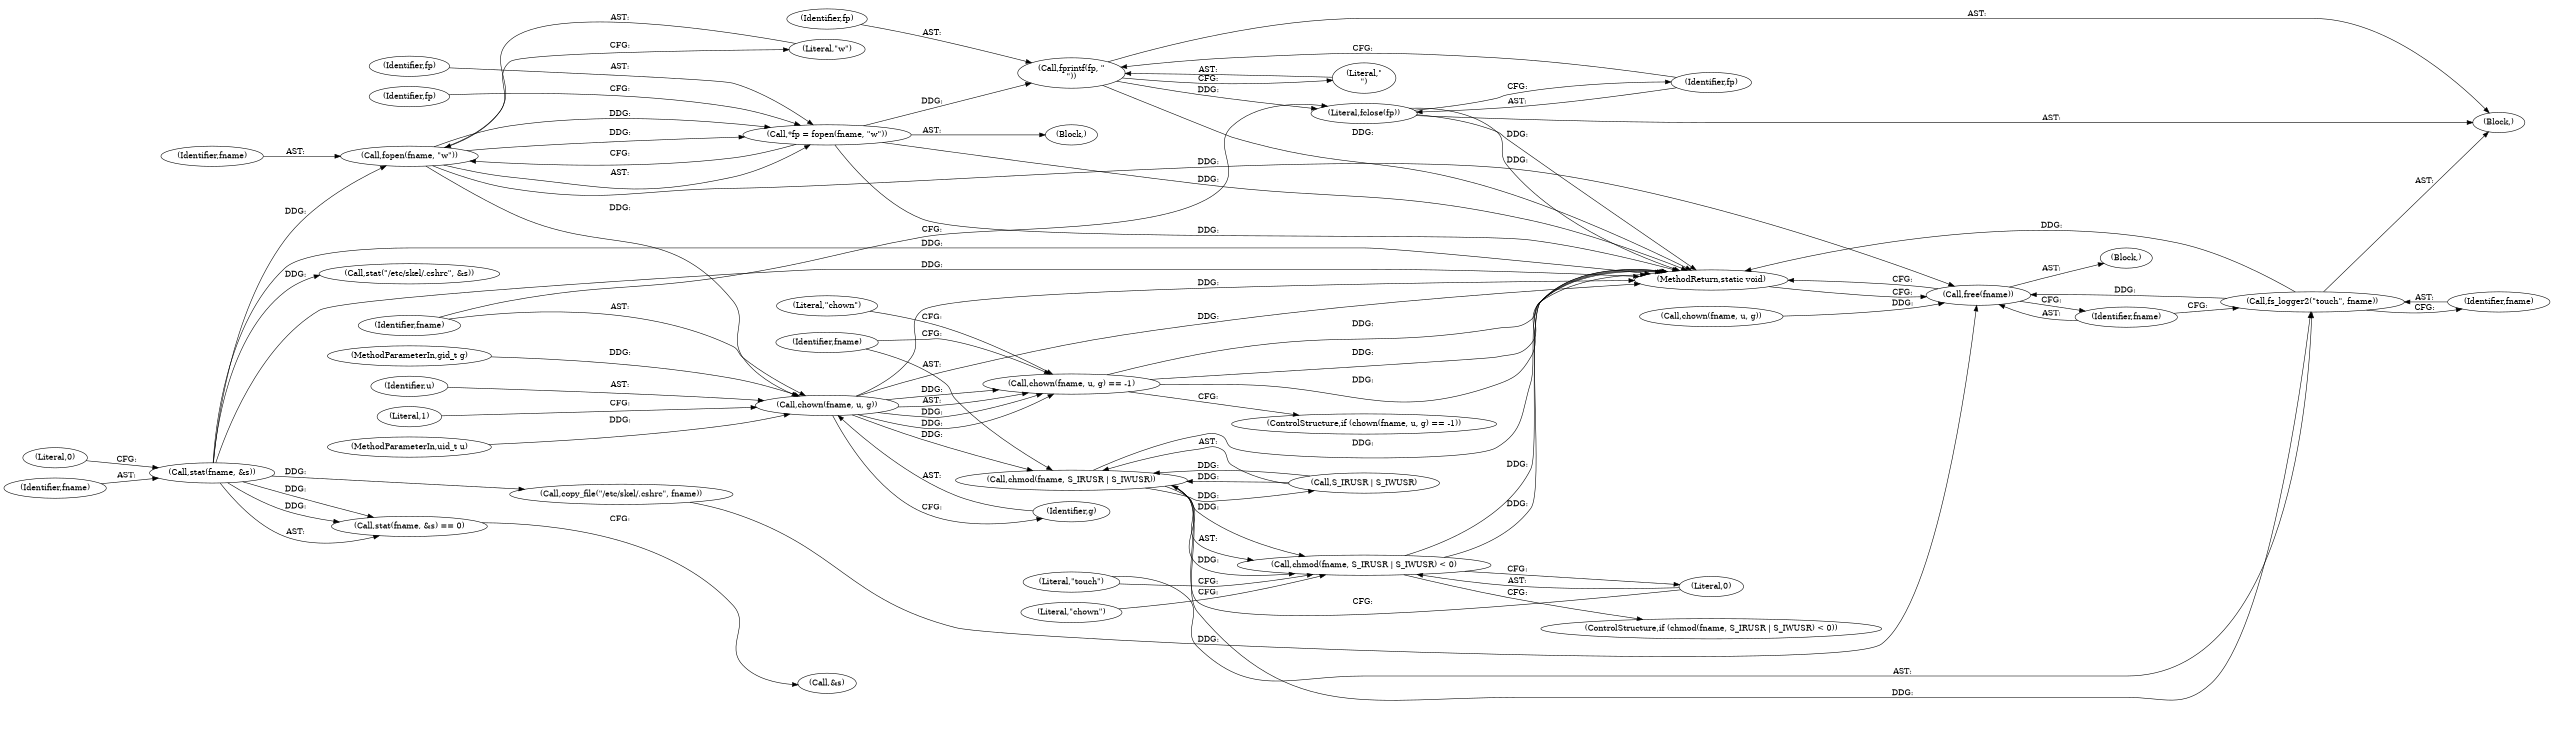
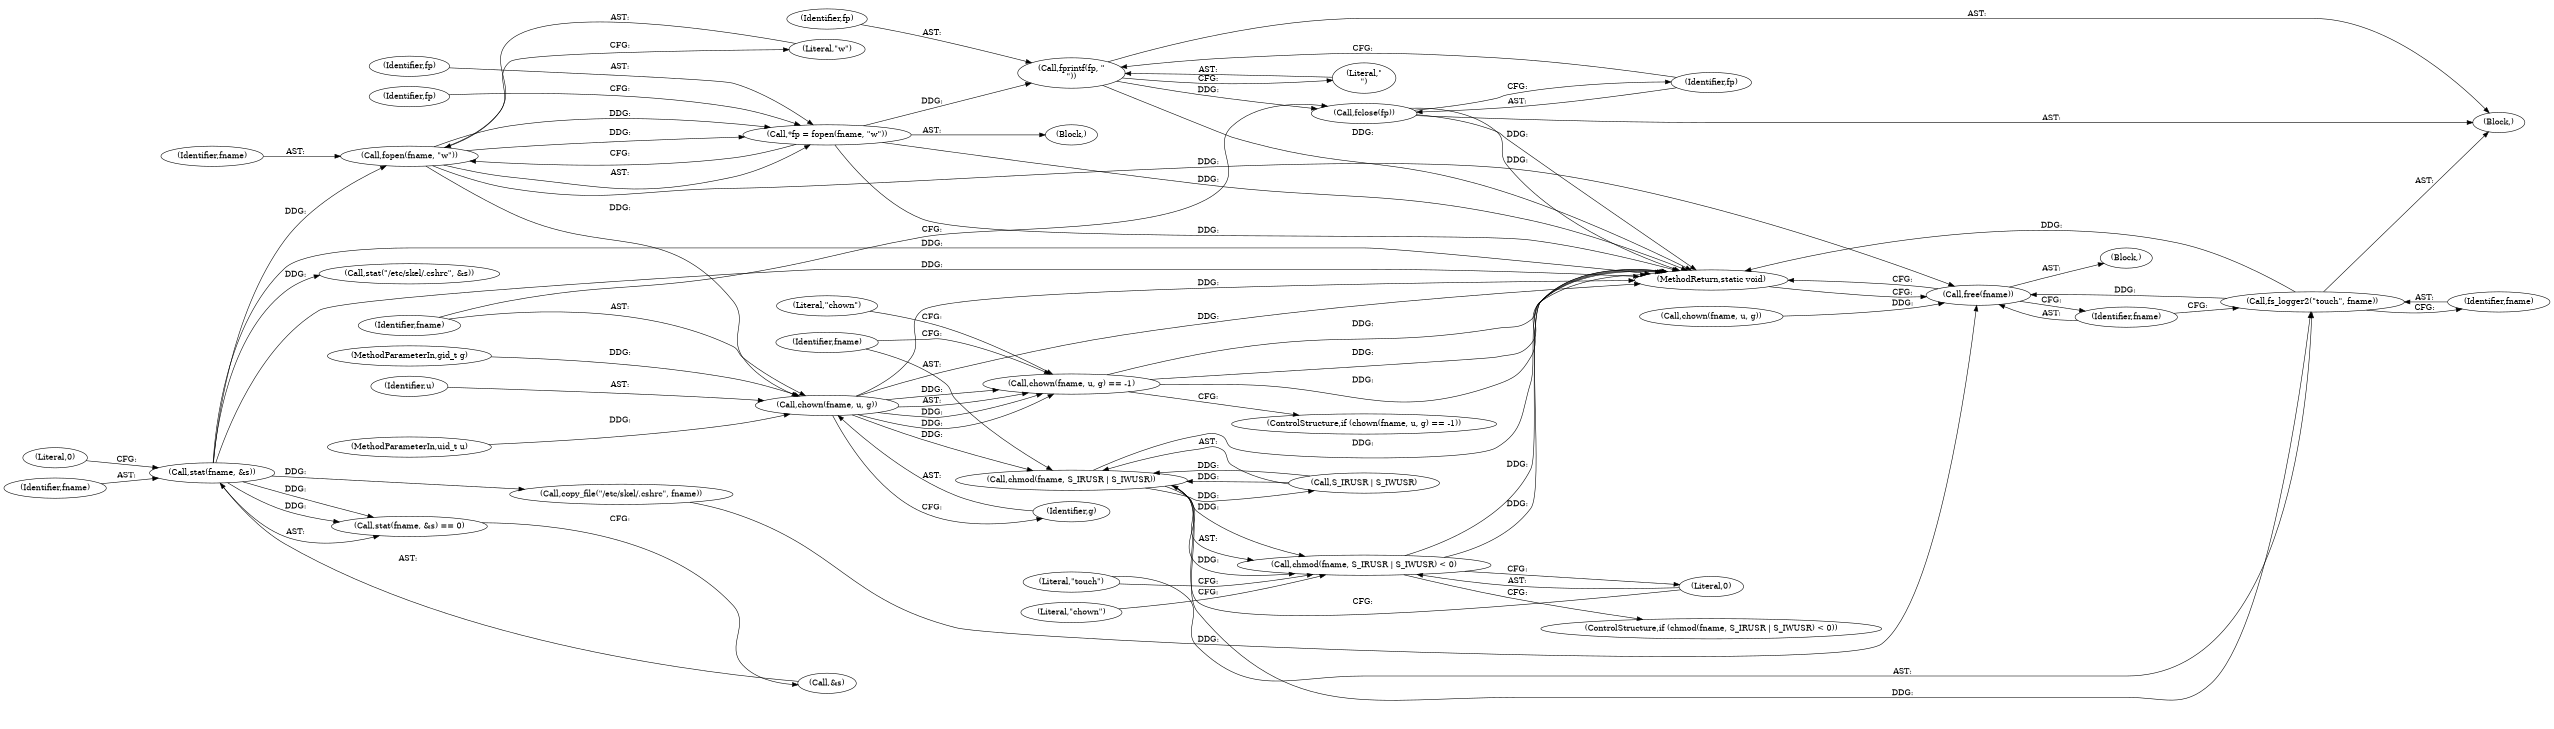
node "(Literal,fclose(fp))": label "(Literal,fclose(fp))" -> "(Call,fclose(fp))"
node "(Literal,1)": removed
edge "(Call,&s)" -> "(Call,stat(fname, &s))": added, label "AST:"
